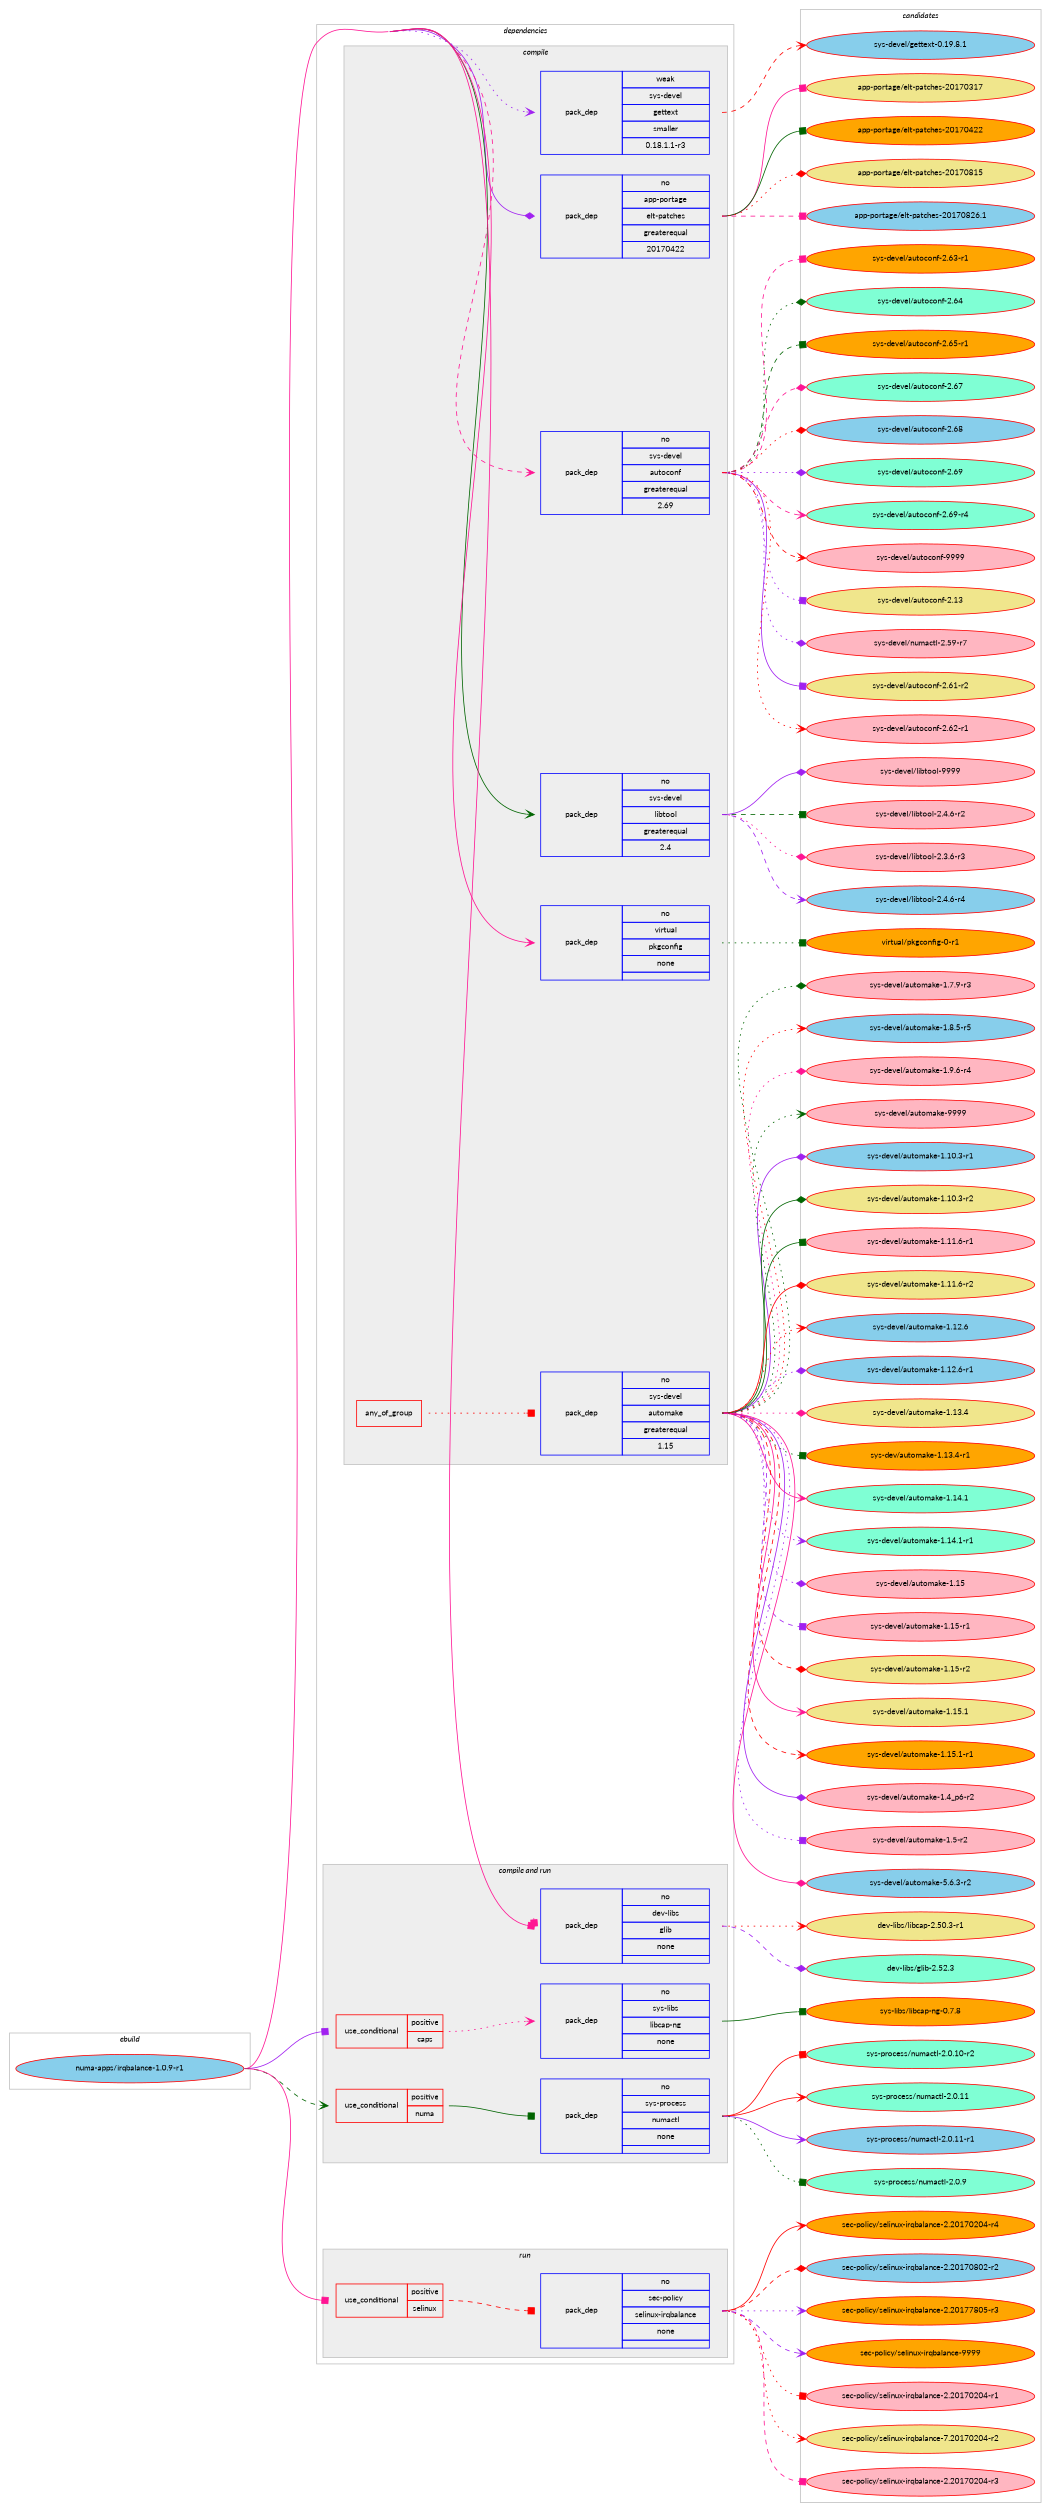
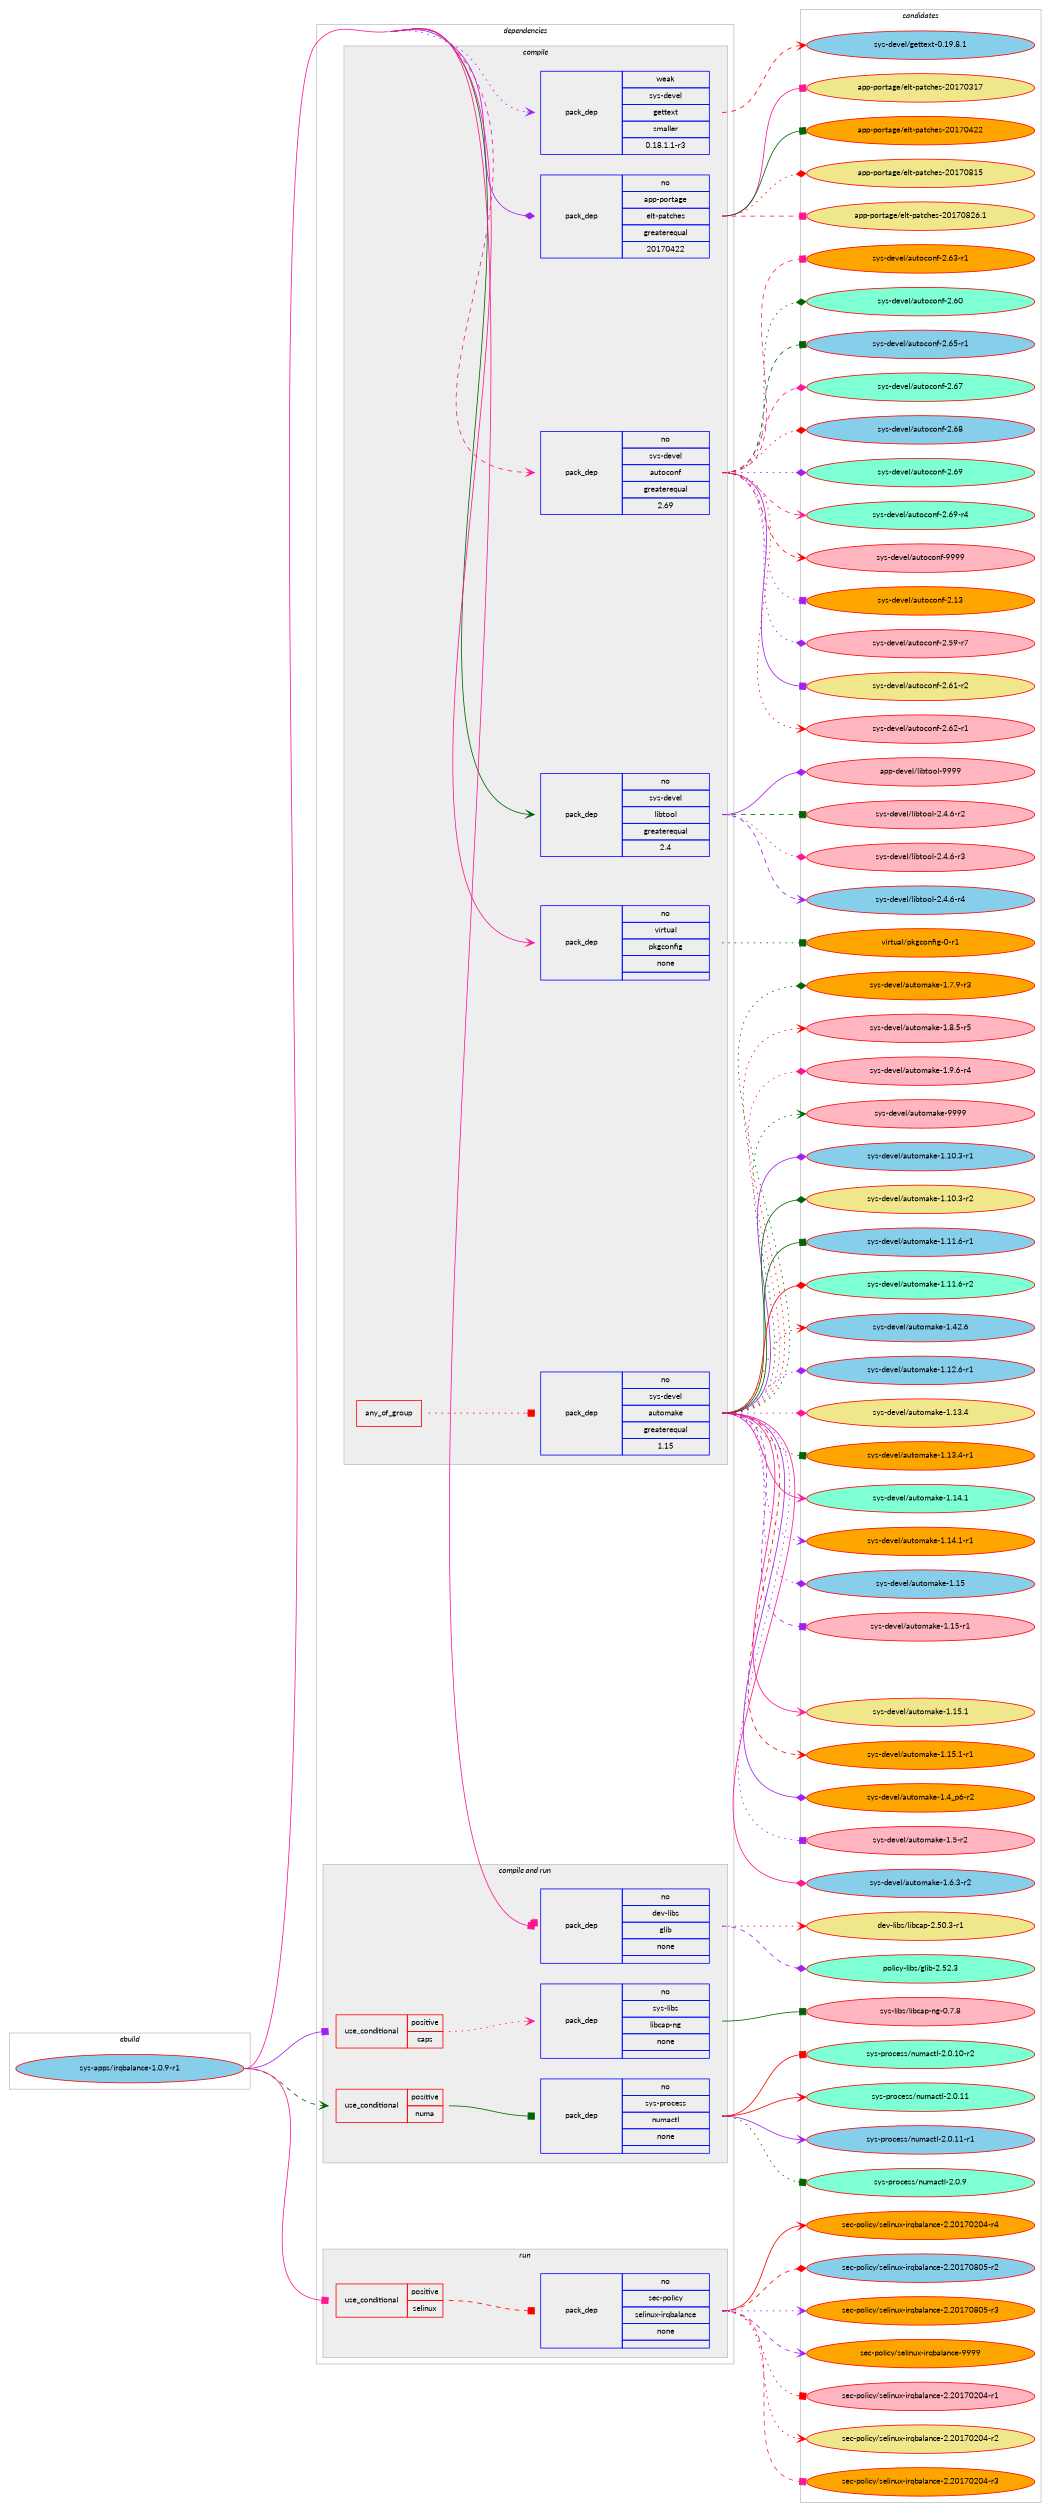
node "app-portage/elt-patches-20170826.1": fillcolor skyblue -> khaki
node "sys-devel/autoconf-2.64": label "sys-devel/autoconf-2.64" -> "sys-devel/autoconf-2.60"
node "sys-devel/autoconf-2.65-r1": fillcolor orange -> skyblue
node "sys-devel/autoconf-2.13": fillcolor khaki -> orange
node "sys-devel/numactl-2.59-r7": label "sys-devel/numactl-2.59-r7" -> "sys-devel/autoconf-2.59-r7"
node "sys-devel/libtool-9999": label "sys-devel/libtool-9999" -> "app-devel/libtool-9999"
node "sys-devel/libtool-2.3.6-r3": label "sys-devel/libtool-2.3.6-r3" -> "sys-devel/libtool-2.4.6-r3"
node "sys-devel/automake-1.7.9-r3": fillcolor lightpink -> orange
node "sys-devel/automake-1.8.5-r5": fillcolor skyblue -> lightpink
node "sys-devel/automake-1.11.6-r1": fillcolor lightpink -> skyblue
node "sys-devel/automake-1.11.6-r2": fillcolor khaki -> aquamarine
node "sys-devel/automake-1.12.6": label "sys-devel/automake-1.12.6" -> "sys-devel/automake-1.42.6"
node "sys-dev/automake-1.13.4-r1": label "sys-dev/automake-1.13.4-r1" -> "sys-devel/automake-1.13.4-r1"
node "sys-devel/automake-1.14.1-r1": fillcolor aquamarine -> orange
node "sys-devel/automake-1.15": fillcolor lightpink -> skyblue
node "sys-devel/automake-1.15-r2": removed
node "sys-devel/automake-1.4_p6-r2": fillcolor lightpink -> orange
node "sys-devel/automake-5.6.3-r2": label "sys-devel/automake-5.6.3-r2" -> "sys-devel/automake-1.6.3-r2"
node "dev-libs/glib-2.52.3": label "dev-libs/glib-2.52.3" -> "policy-libs/glib-2.52.3"
node "sys-libs/libcap-ng-0.7.8": fillcolor orange -> lightpink
node "numa-apps/irqbalance-1.0.9-r1": label "numa-apps/irqbalance-1.0.9-r1" -> "sys-apps/irqbalance-1.0.9-r1"
node "sec-policy/selinux-irqbalance-2.20170802-r2": label "sec-policy/selinux-irqbalance-2.20170802-r2" -> "sec-policy/selinux-irqbalance-2.20170805-r2"
node "sec-policy/selinux-irqbalance-2.20177805-r3": label "sec-policy/selinux-irqbalance-2.20177805-r3" -> "sec-policy/selinux-irqbalance-2.20170805-r3"
node "sec-policy/selinux-irqbalance-7.20170204-r2": label "sec-policy/selinux-irqbalance-7.20170204-r2" -> "sec-policy/selinux-irqbalance-2.20170204-r2"
node "sec-policy/selinux-irqbalance-2.20170204-r3": fillcolor lightpink -> orange
